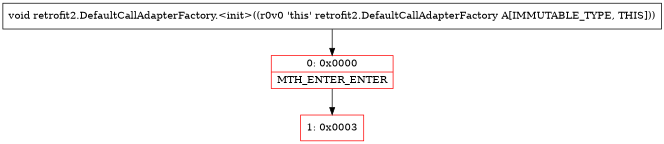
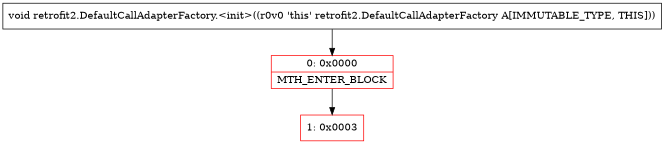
node "0: 0x0000": text "MTH_ENTER_ENTER" -> "MTH_ENTER_BLOCK"
